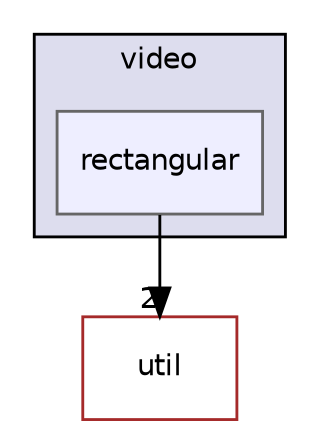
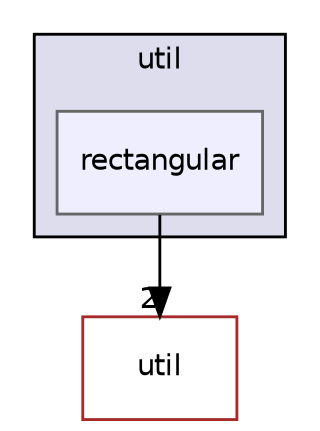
cluster "video": label "video" -> "util"
